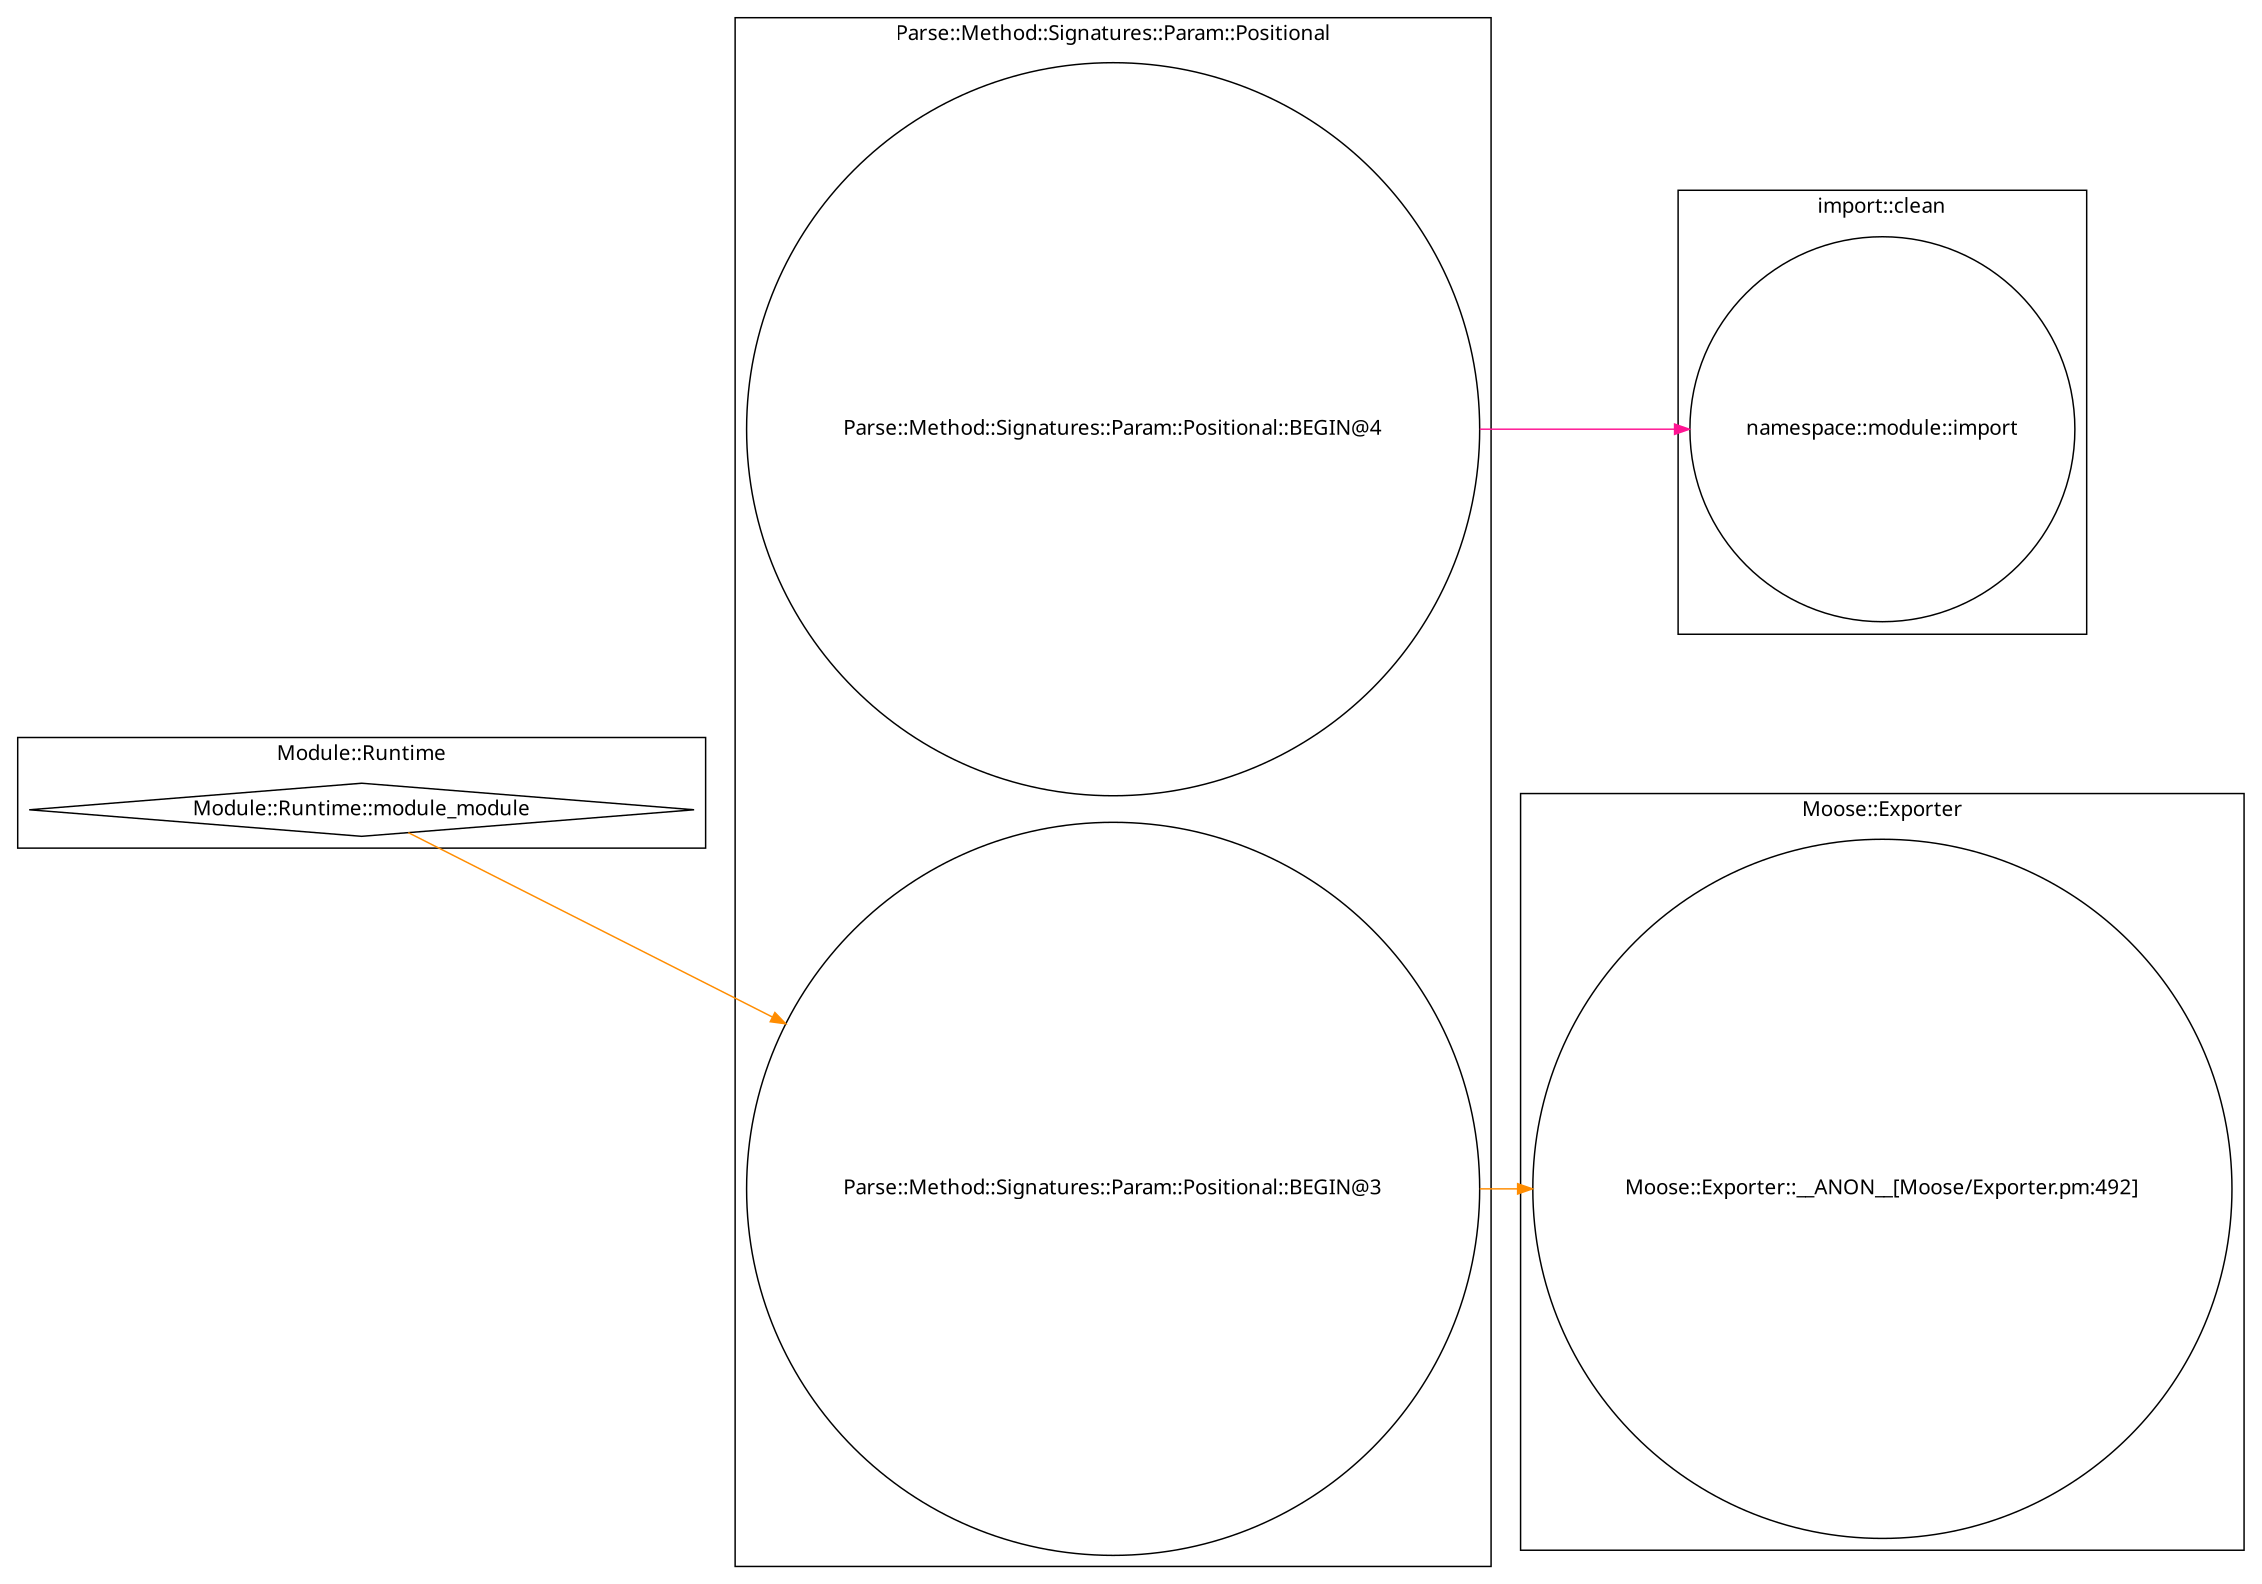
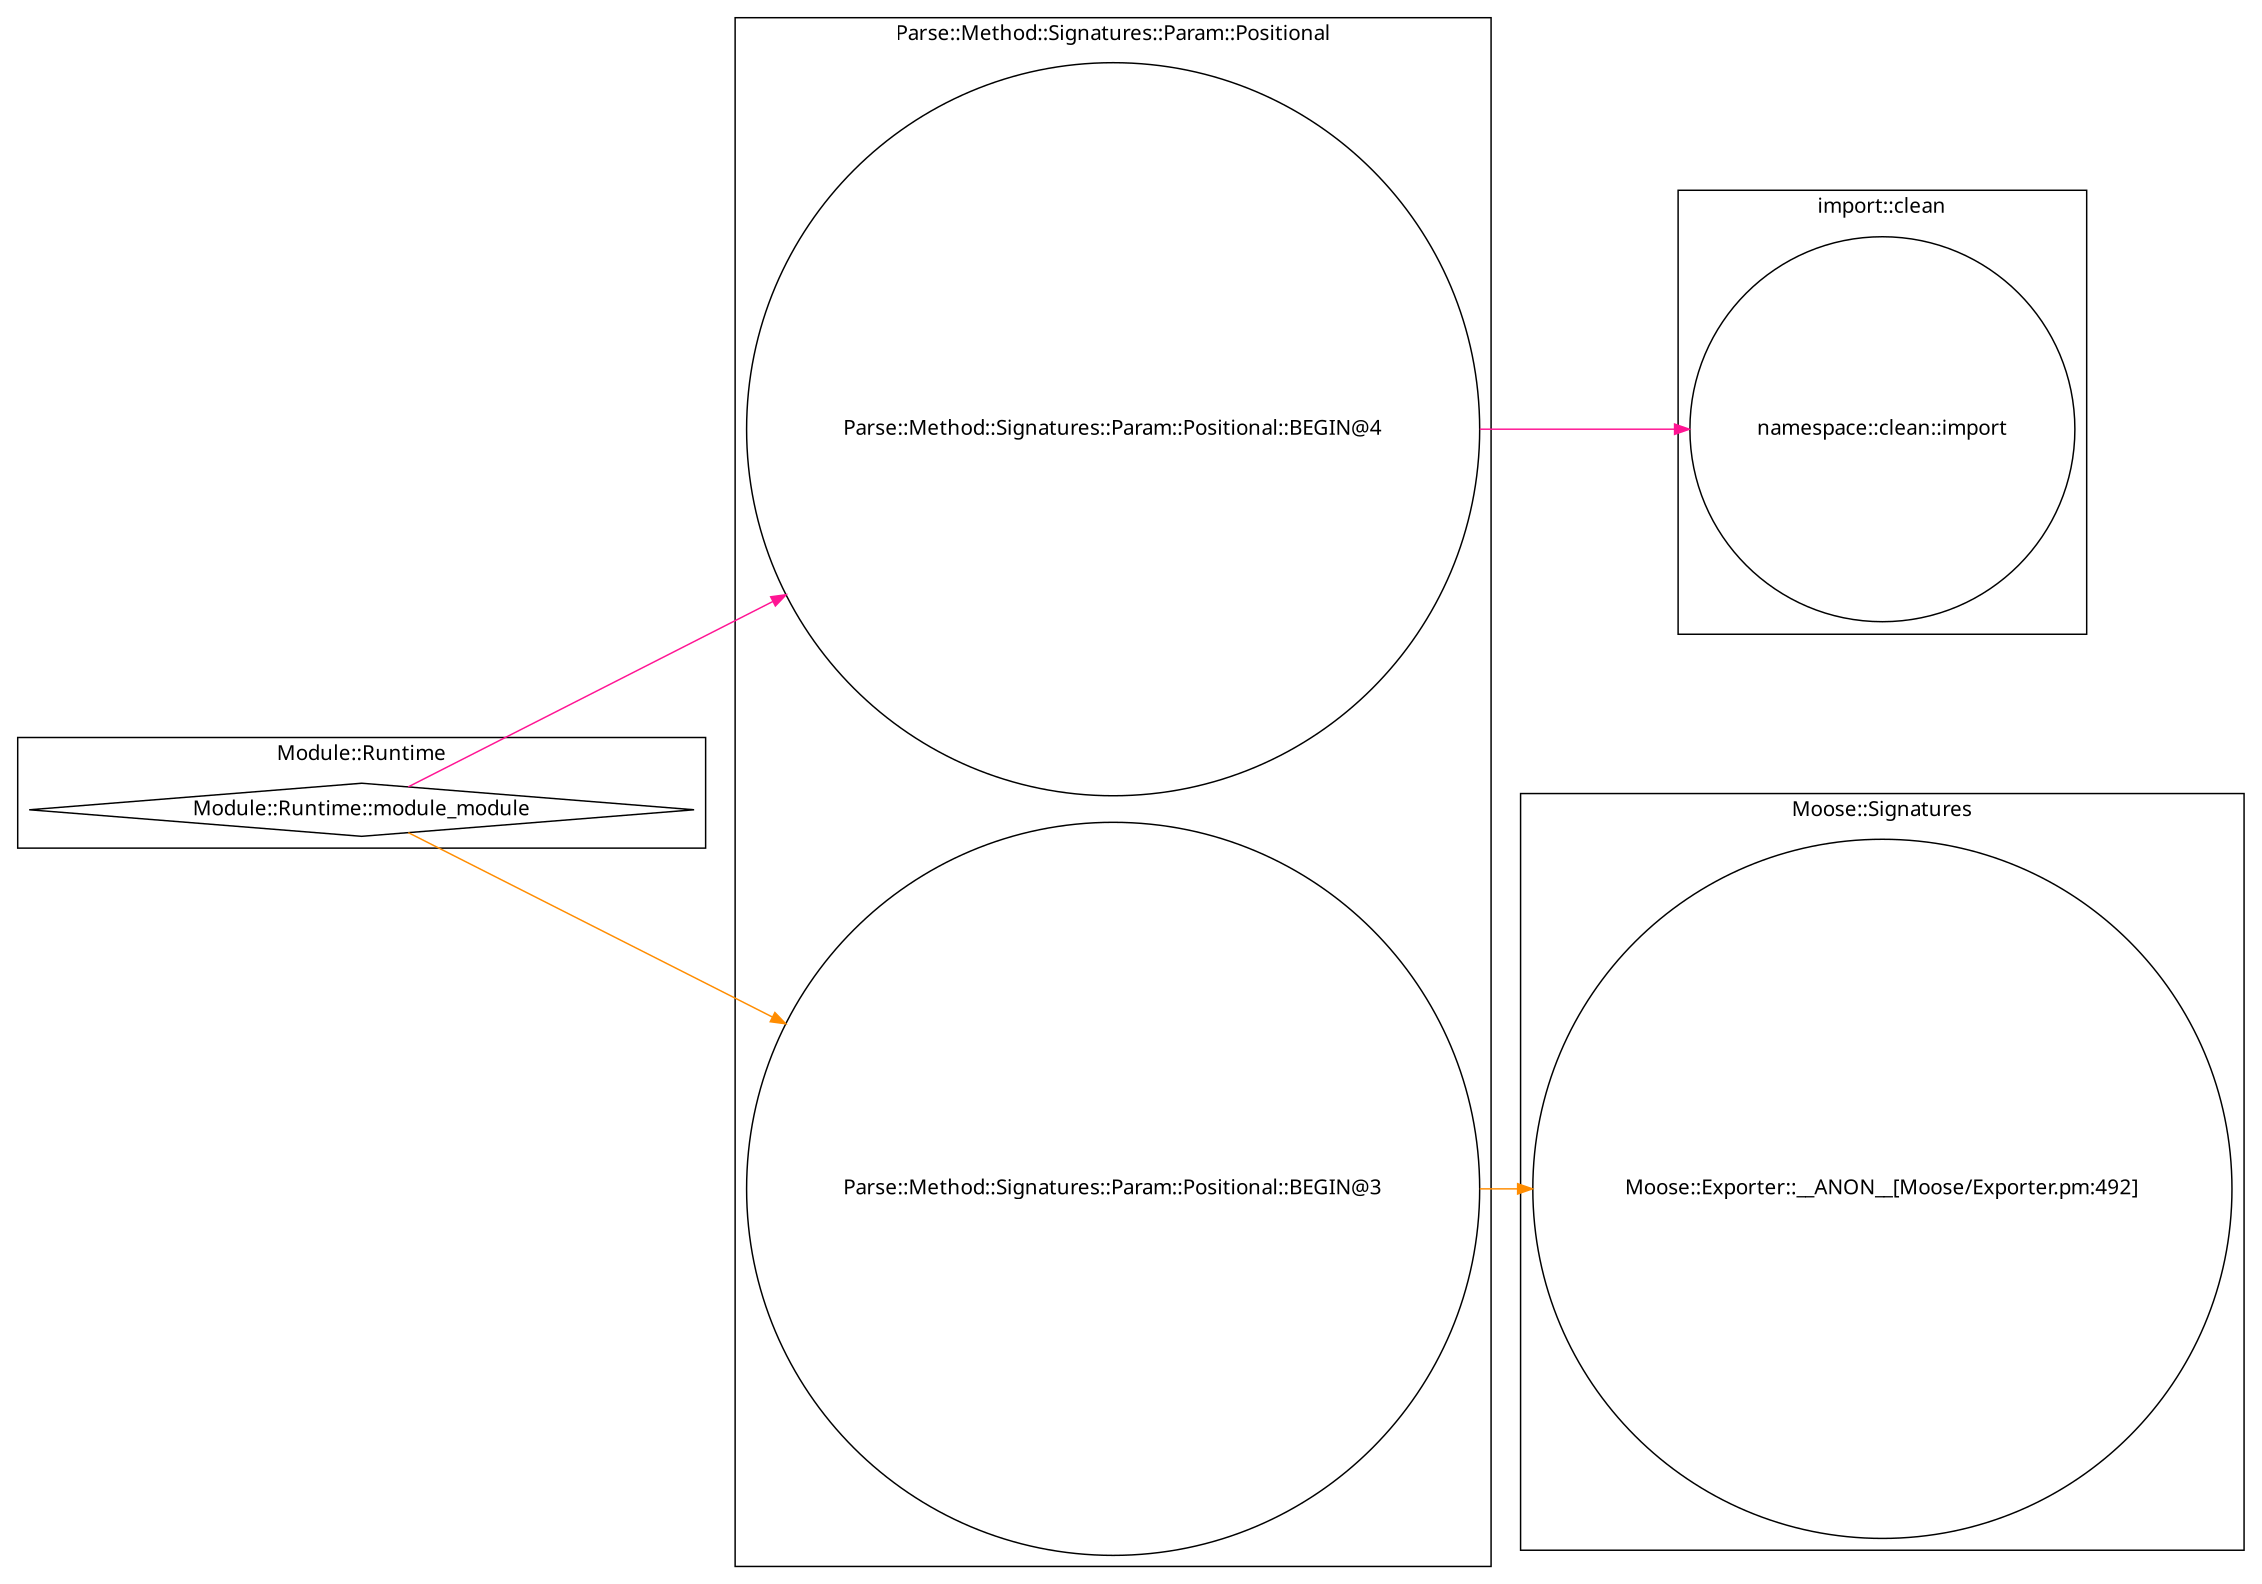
node "namespace::module::import": label "namespace::module::import" -> "namespace::clean::import"
edge "Module::Runtime::module_module" -> "Parse::Method::Signatures::Param::Positional::BEGIN@4": added
cluster "Moose::Exporter": label "Moose::Exporter" -> "Moose::Signatures"
